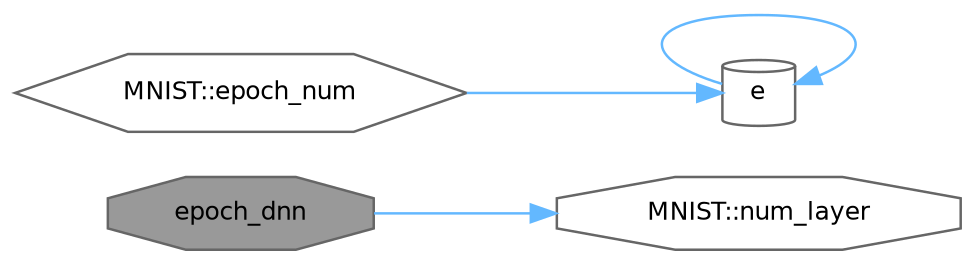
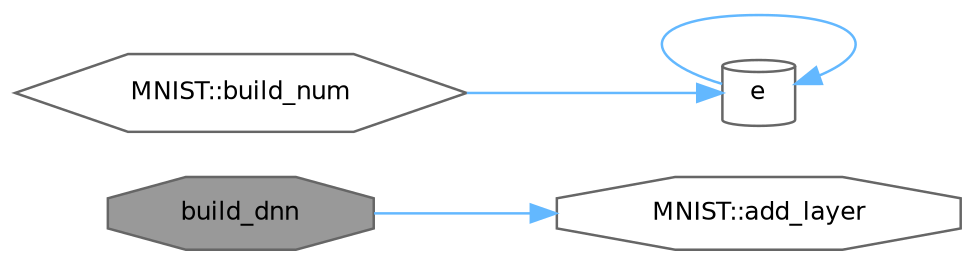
node "MNIST::epoch_num": label "MNIST::epoch_num" -> "MNIST::build_num"
node "epoch_dnn": label "epoch_dnn" -> "build_dnn"
node "MNIST::num_layer": label "MNIST::num_layer" -> "MNIST::add_layer"
